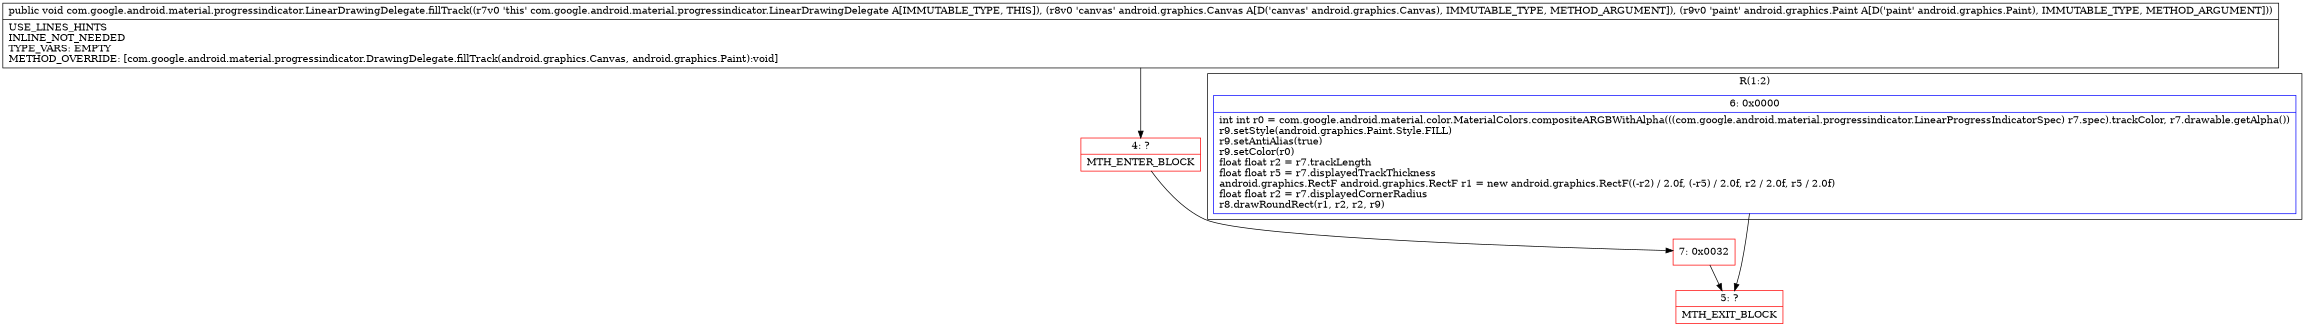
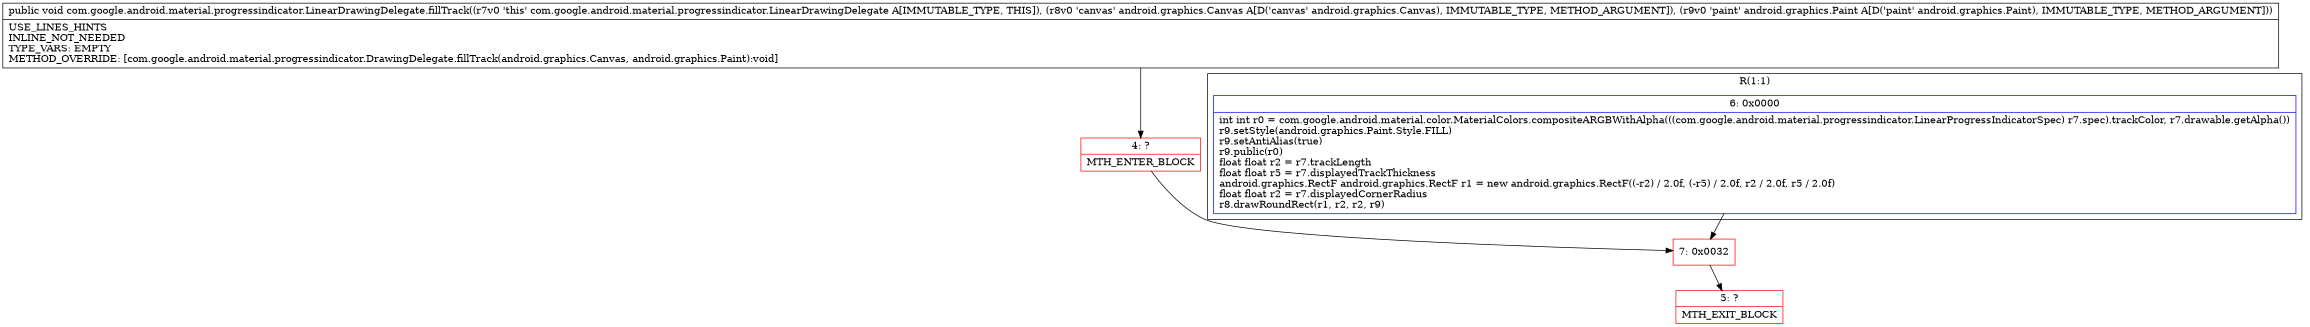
cluster "R(1:2)": label "R(1:2)" -> "R(1:1)"
node "6: 0x0000": text "r9.setColor(r0)" -> "r9.public(r0)"
edge "6: 0x0000" -> "5: ?": now "6: 0x0000" -> "7: 0x0032"
